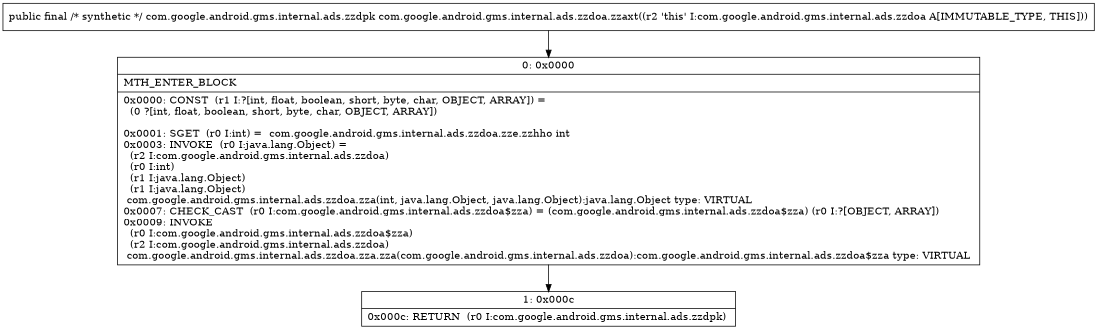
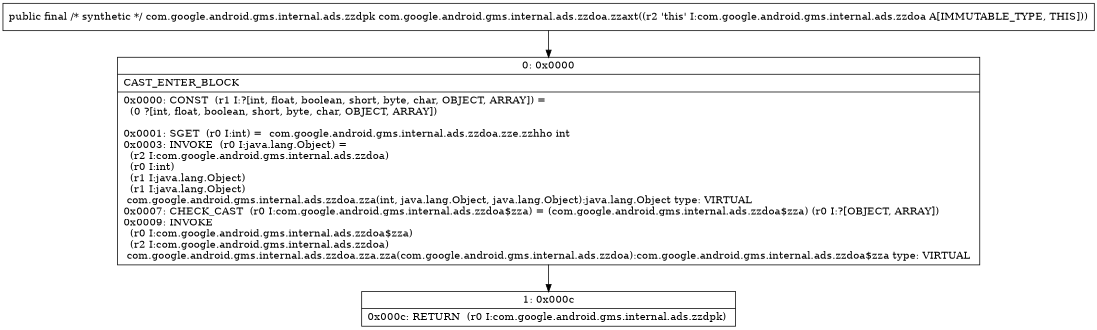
node "0: 0x0000": text "MTH_ENTER_BLOCK" -> "CAST_ENTER_BLOCK"
